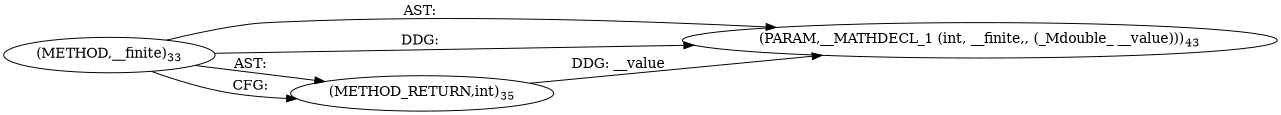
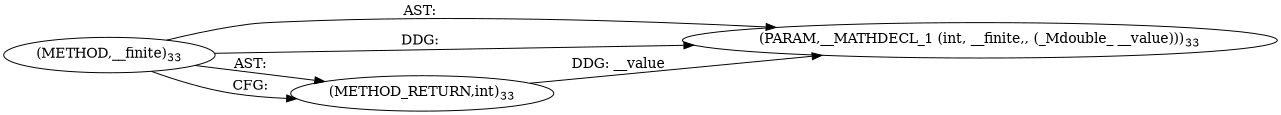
node "(PARAM,__MATHDECL_1 (int, __finite,, (_Mdouble_ __value)))": text "43" -> "33"
node "(METHOD_RETURN,int)": text "35" -> "33"
